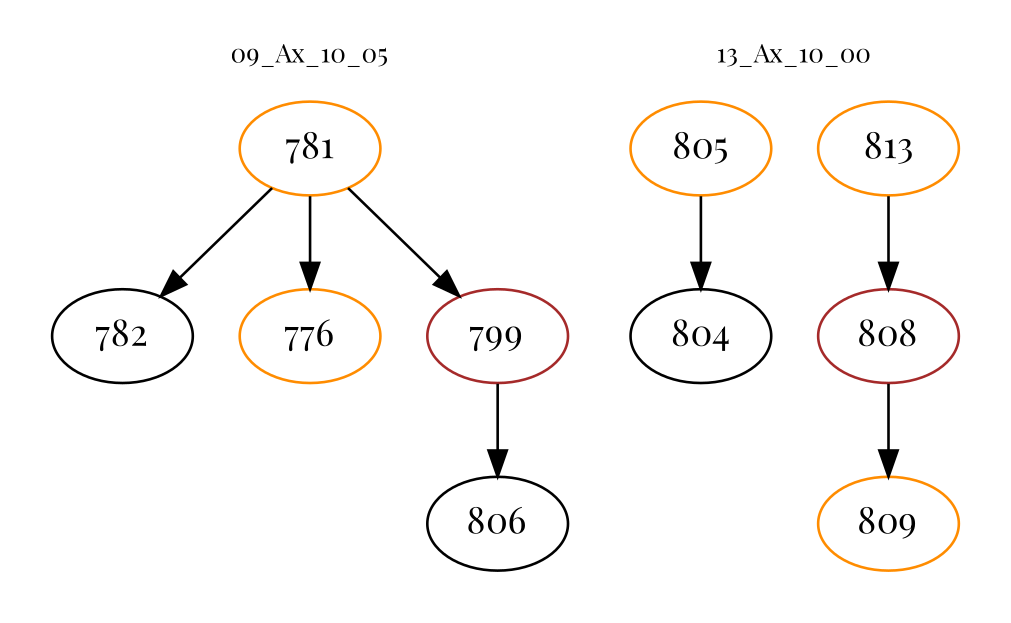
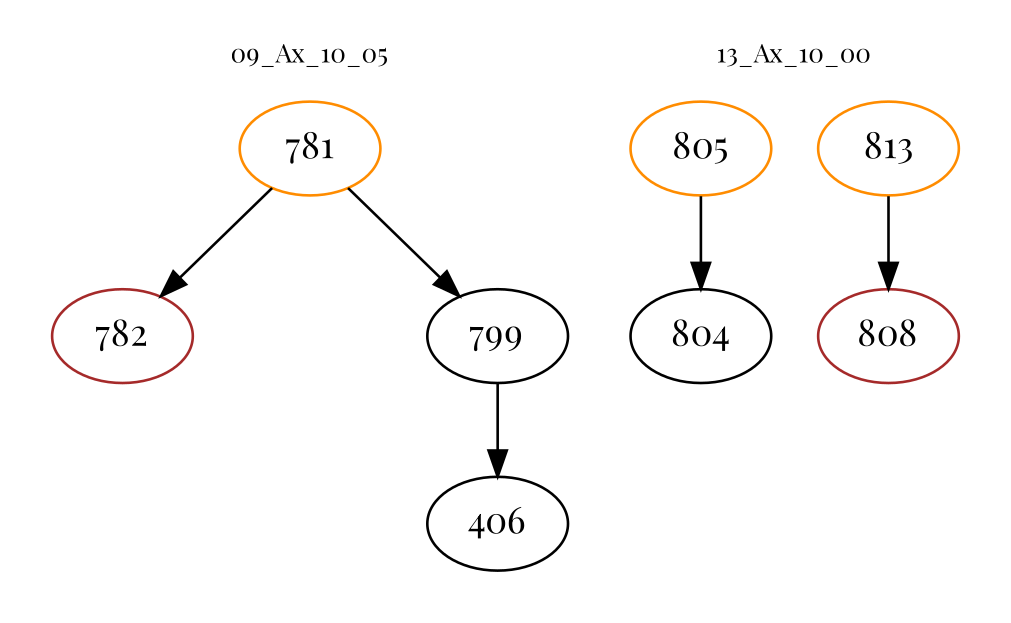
node "782": color black -> brown
node "776": removed
node "799": color brown -> black
node "806": label "806" -> "406"
node "809": removed
